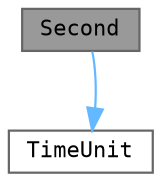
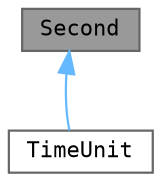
edge "Second" -> "TimeUnit": reversed
